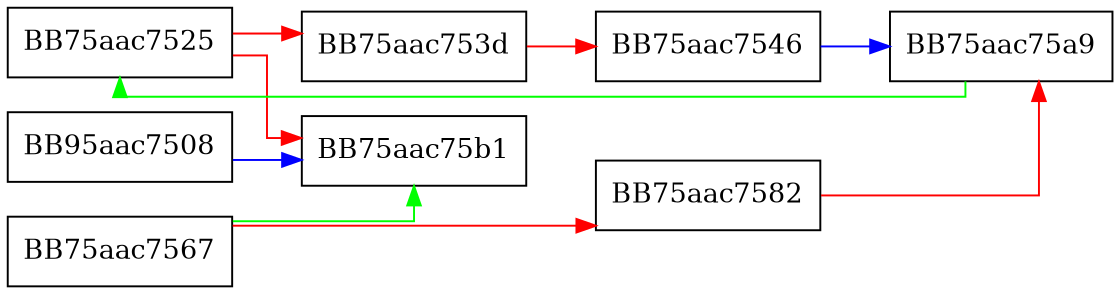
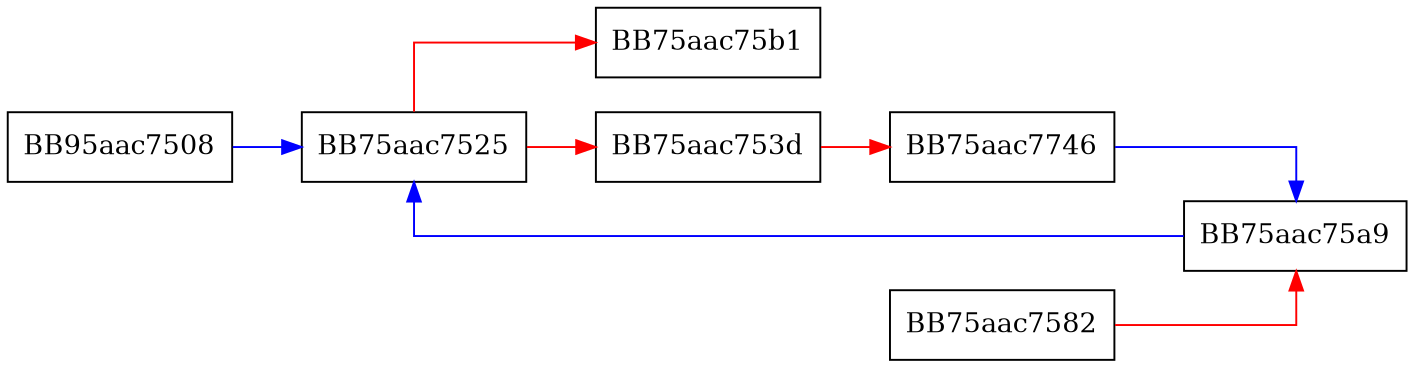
node "BB75aac7546": label "BB75aac7546" -> "BB75aac7746"
edge "BB75aac75a9" -> "BB75aac7525": color green -> blue
edge "BB95aac7508" -> "BB75aac75b1": now "BB95aac7508" -> "BB75aac7525"
node "BB75aac7567": removed
